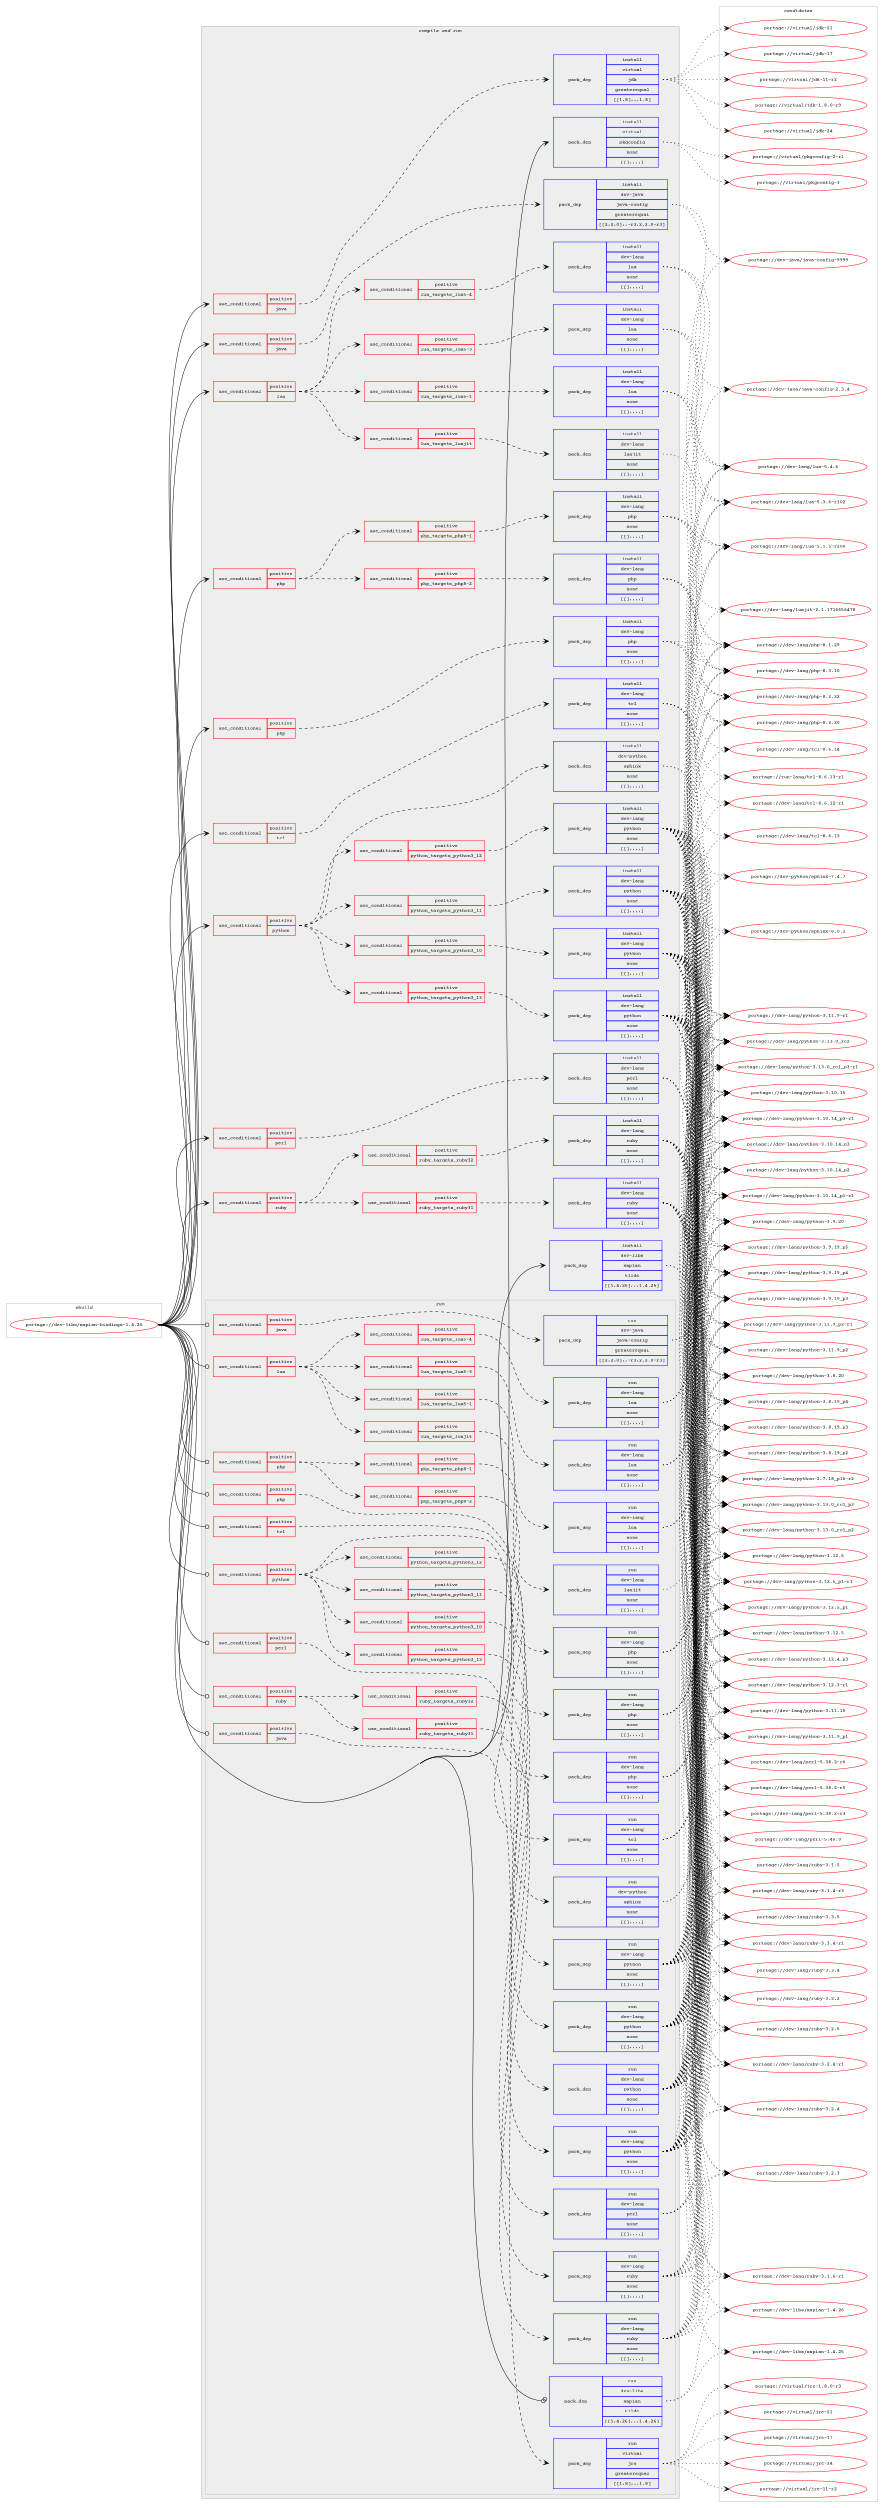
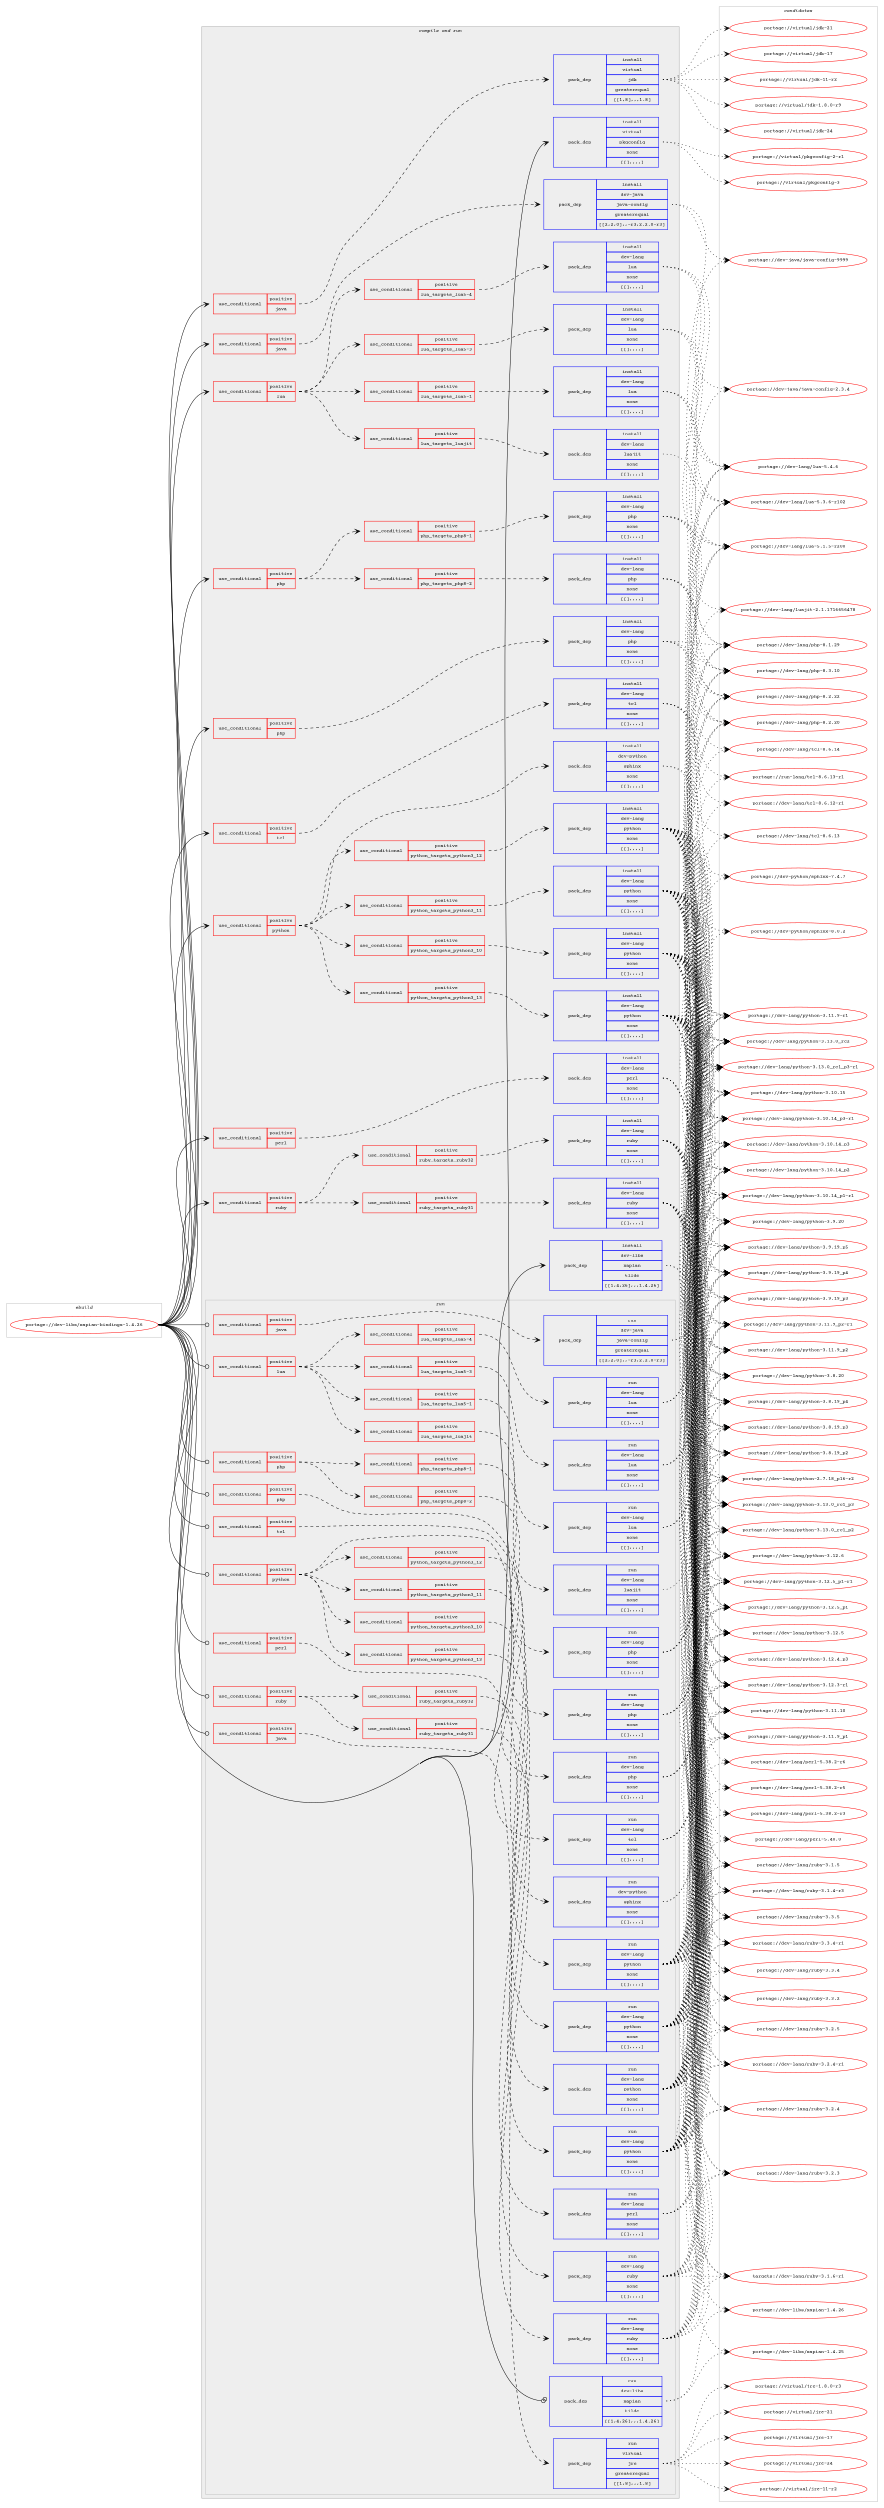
node "portage://dev-lang/ruby-3.1.6-r1": label "portage://dev-lang/ruby-3.1.6-r1" -> "targets://dev-lang/ruby-3.1.6-r1"
